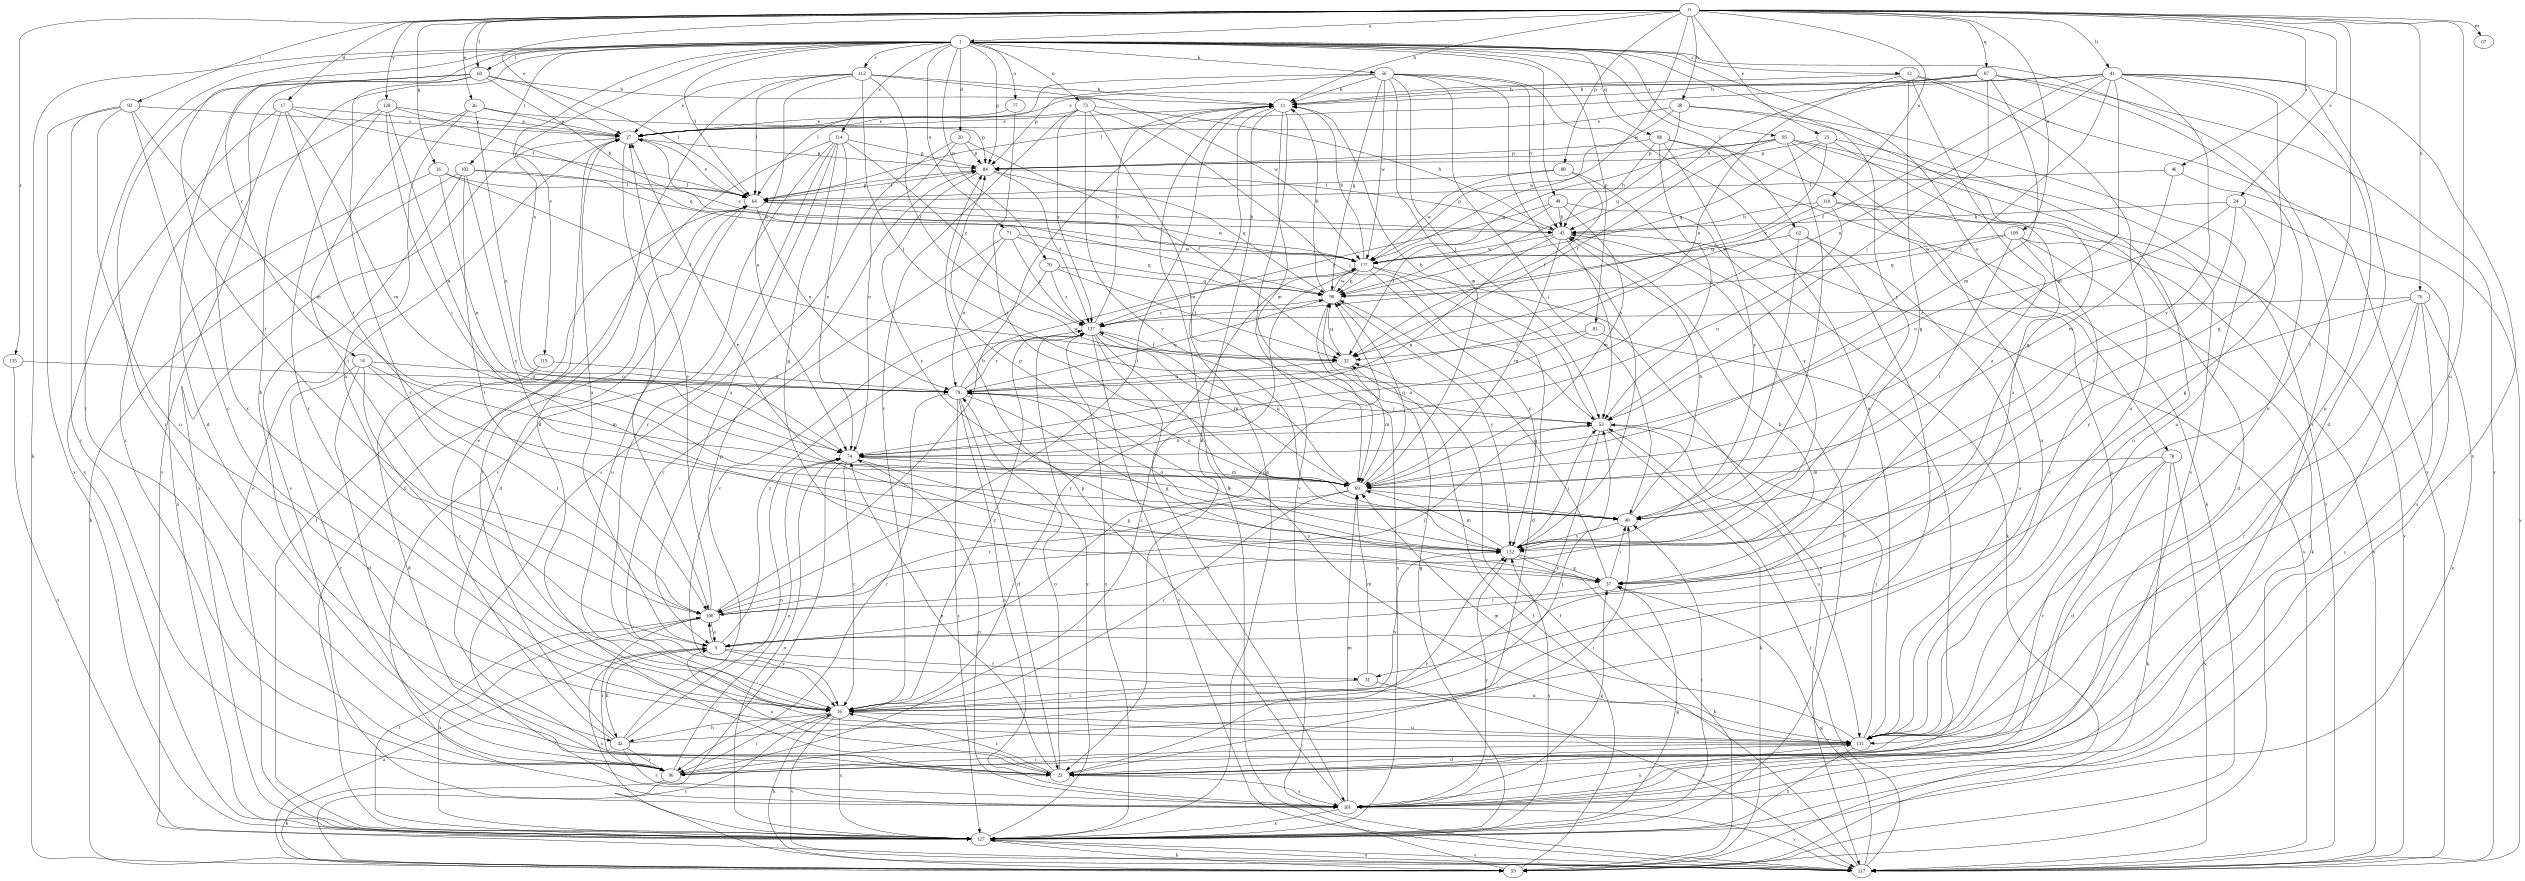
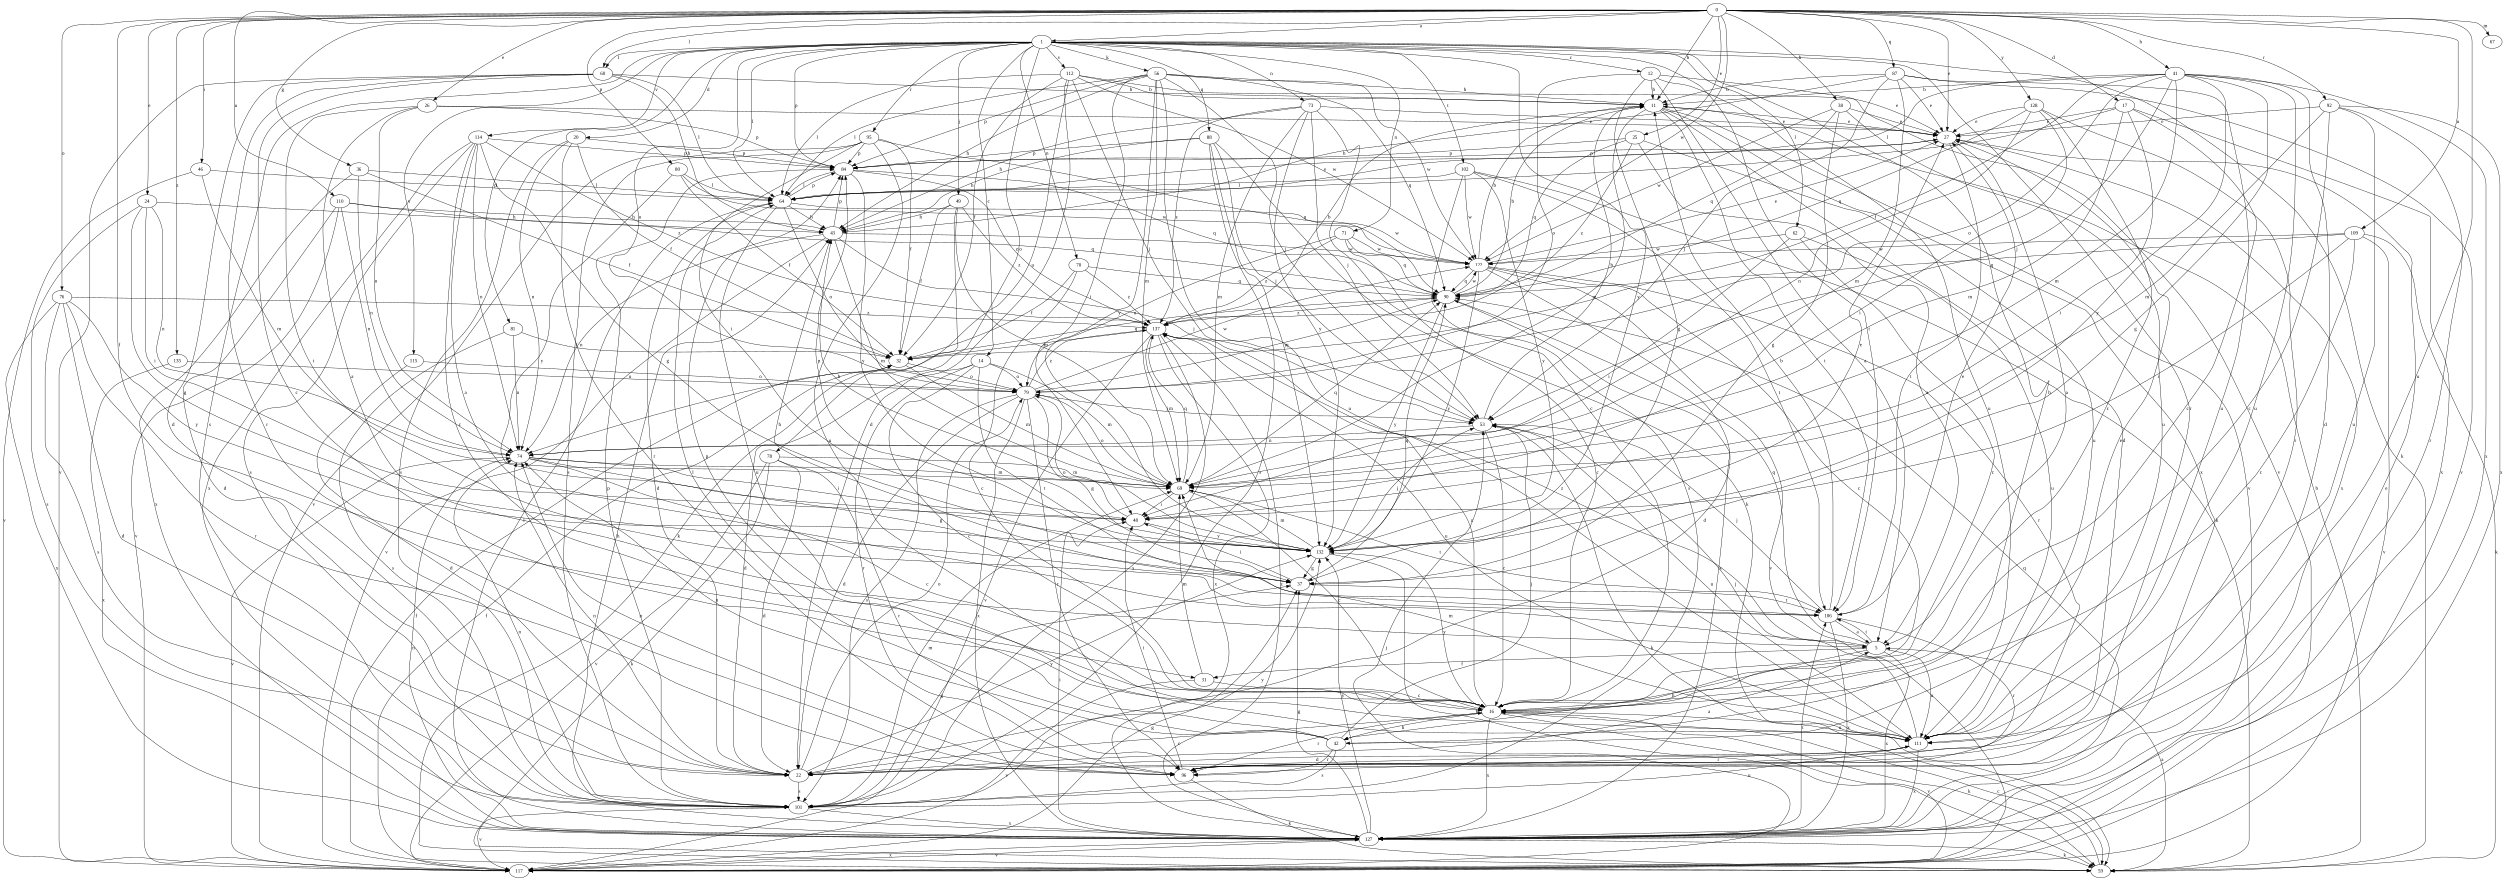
node "77": removed
edge "20" -> "96": added, label "r"
